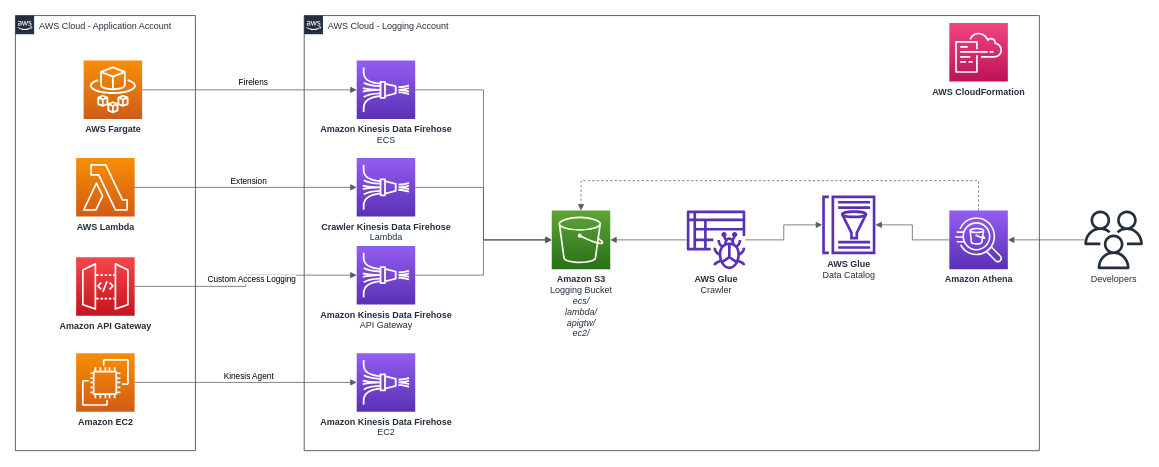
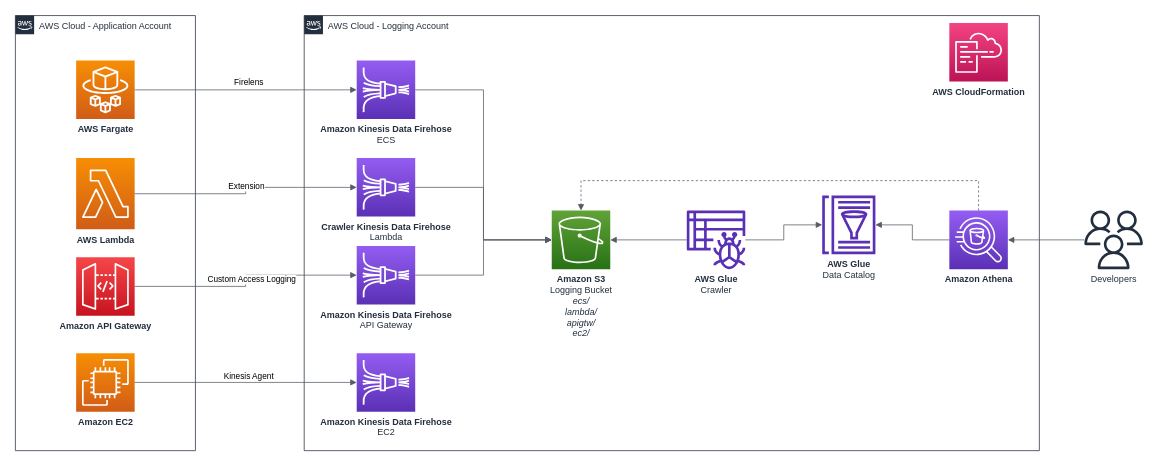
node "AWS Fargate": moved (113, 90) -> (105, 90)
node "AWS Lambda": size 59x59 -> 59x71
